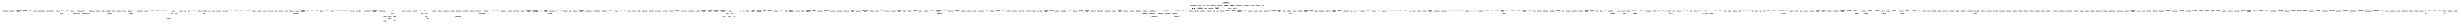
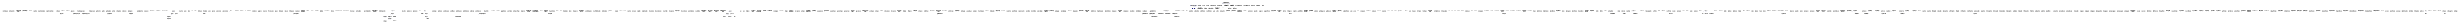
node "interpolate1d.hpp": added
